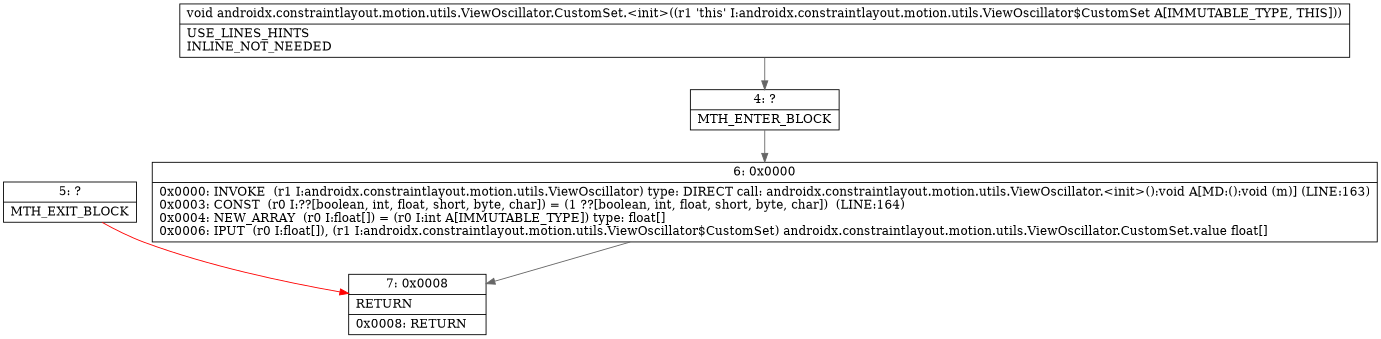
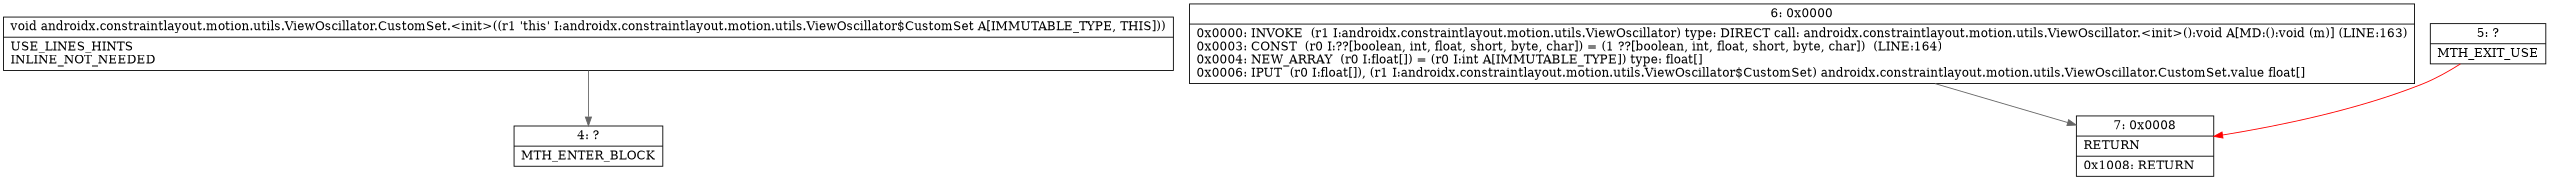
edge "4: ?" -> "6: 0x0000": removed
node "5: ?": text "MTH_EXIT_BLOCK" -> "MTH_EXIT_USE"
node "7: 0x0008": text "0x0008: RETURN" -> "0x1008: RETURN"
